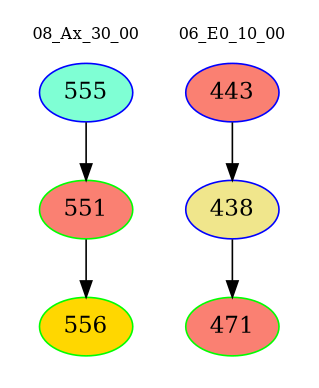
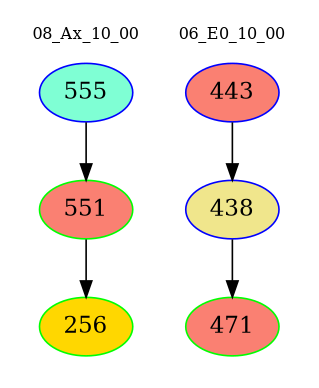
cluster "08_Ax_30_00": label "08_Ax_30_00" -> "08_Ax_10_00"
node "556": label "556" -> "256"
